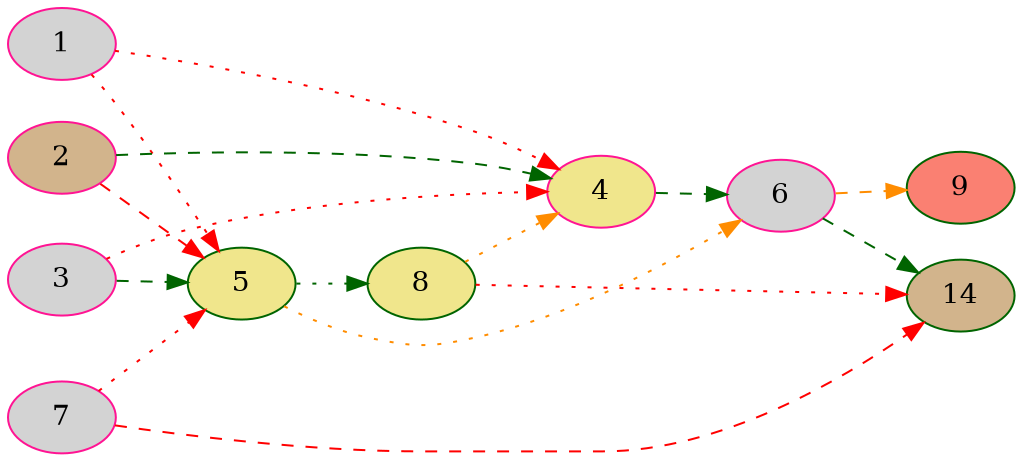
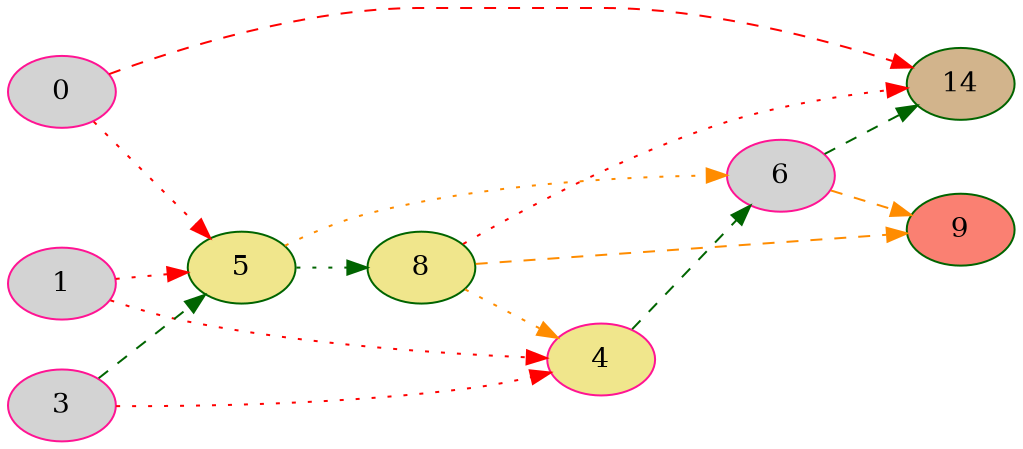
node "2": removed
edge "8" -> "9": added
node "7": label "7" -> "0"
